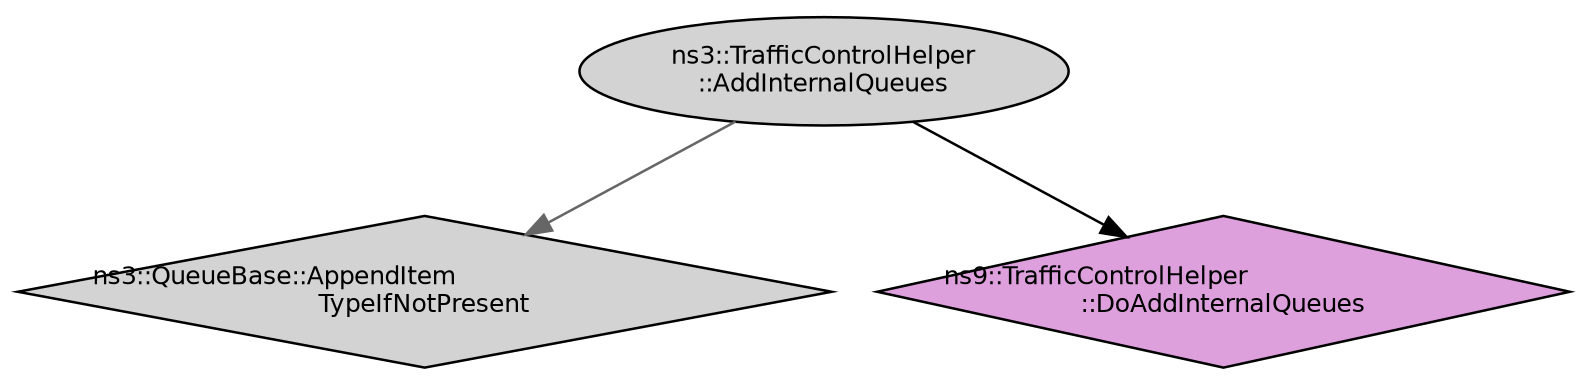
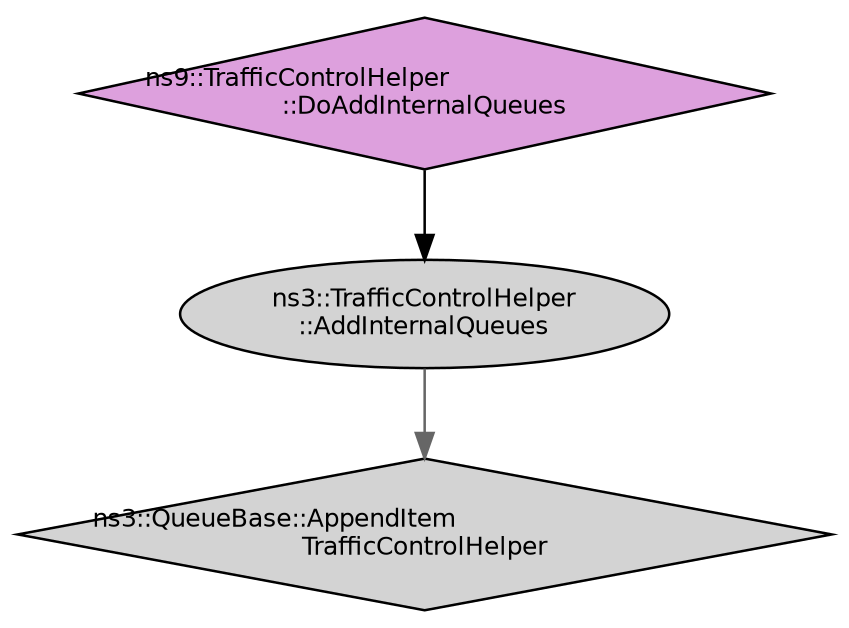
edge "ns3::TrafficControlHelper ::AddInternalQueues" -> "ns9::TrafficControlHelper ::DoAddInternalQueues": reversed
node "ns3::QueueBase::AppendItem TypeIfNotPresent": label "ns3::QueueBase::AppendItem TypeIfNotPresent" -> "ns3::QueueBase::AppendItem TrafficControlHelper"
